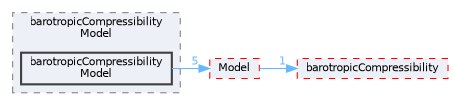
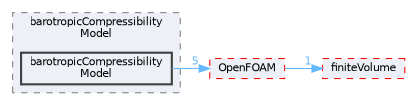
node "Model": label "Model" -> "OpenFOAM"
node "barotropicCompressibility": label "barotropicCompressibility" -> "finiteVolume"
